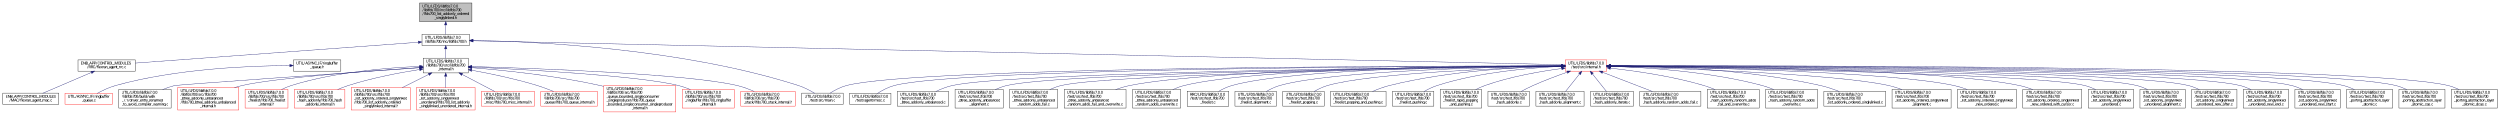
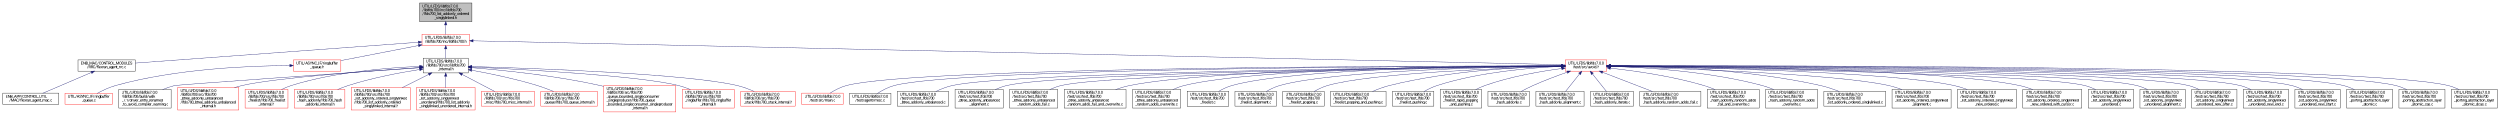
node "UTIL/LFDS/liblfds7.0.0 /liblfds700/inc/liblfds700.h": color black -> red
edge "UTIL/LFDS/liblfds7.0.0 /test/src/main.c" -> "UTIL/LFDS/liblfds7.0.0 /liblfds700/inc/liblfds700.h": now "UTIL/ASYNC_IF/ringbuffer _queue.h" -> "UTIL/LFDS/liblfds7.0.0 /liblfds700/inc/liblfds700.h"
node "ENB_APP/CONTROL_MODULES /RRC/flexran_agent_rrc.c": label "ENB_APP/CONTROL_MODULES /RRC/flexran_agent_rrc.c" -> "ENB_MAC/CONTROL_MODULES /RRC/flexran_agent_rrc.c"
node "UTIL/ASYNC_IF/ringbuffer _queue.h": color black -> red
node "UTIL/LFDS/liblfds7.0.0 /test/src/internal.h": label "UTIL/LFDS/liblfds7.0.0 /test/src/internal.h" -> "UTIL/LFDS/liblfds7.0.0 /test/src/avoid.h"
node "ENB_APP/CONTROL_MODULES /MAC/flexran_agent_mac.c": label "ENB_APP/CONTROL_MODULES /MAC/flexran_agent_mac.c" -> "ENB_APP/CONTROL_UTIL /MAC/flexran_agent_mac.c"
node "UTIL/LFDS/liblfds7.0.0 /test/src/main.c": color black -> red
node "RRC/LFDS/liblfds7.0.0 /test/src/test_lfds700 _freelist.c": label "RRC/LFDS/liblfds7.0.0 /test/src/test_lfds700 _freelist.c" -> "UTIL/LFDS/liblfds7.0.0 /test/src/test_lfds700 _freelist.c"
